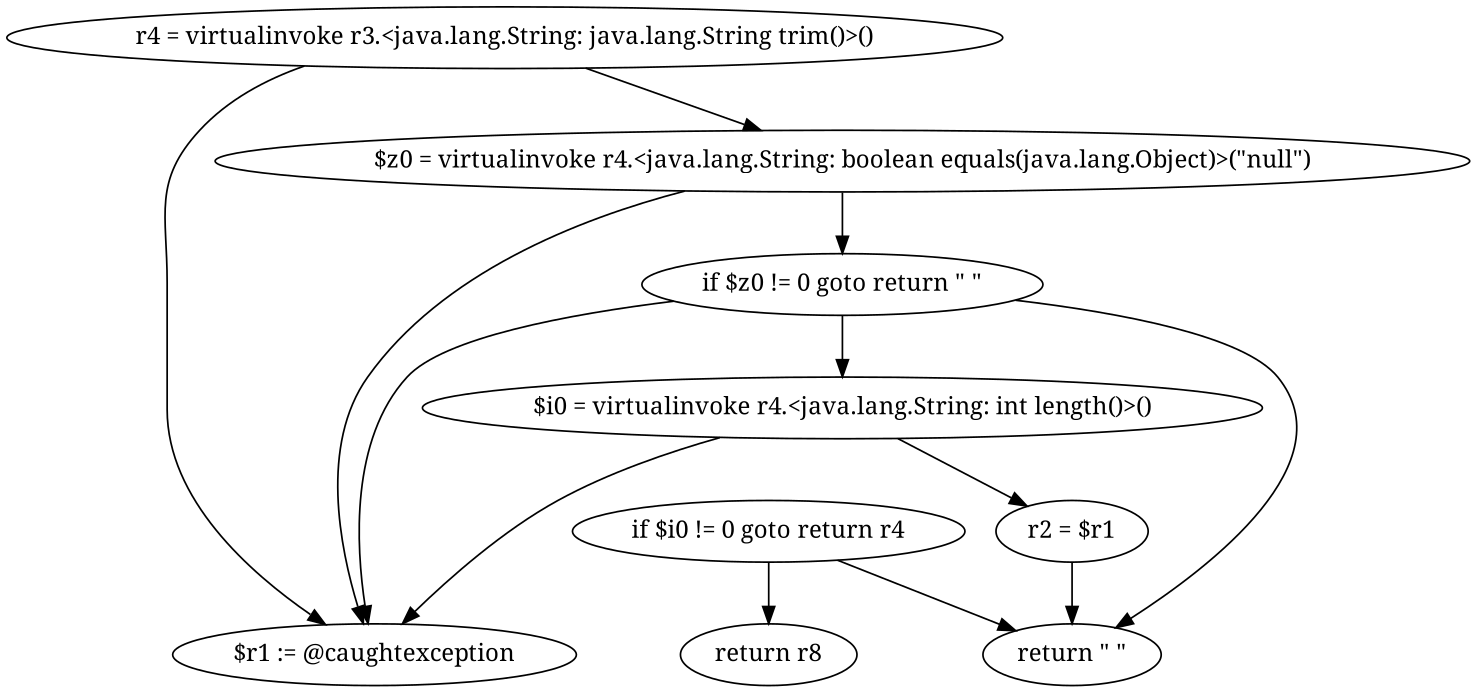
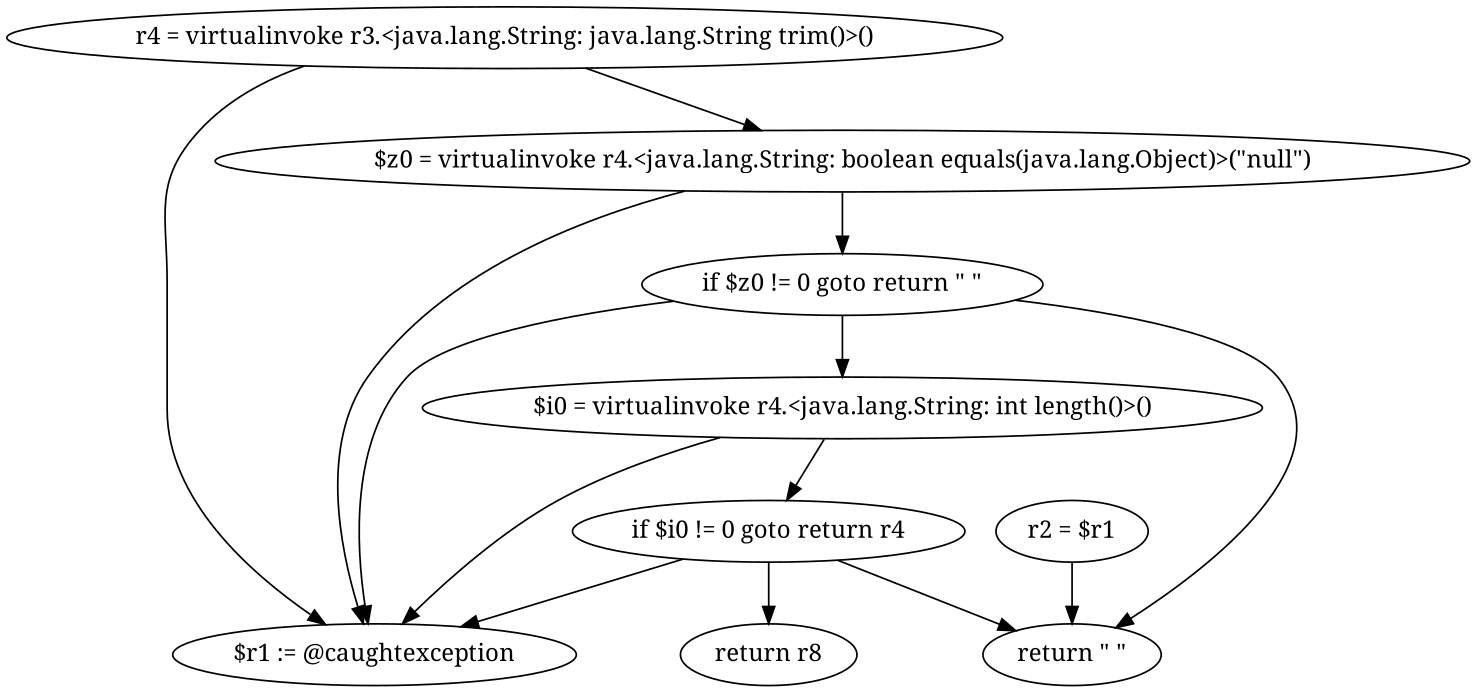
edge "$i0 = virtualinvoke r4.<java.lang.String: int length()>()" -> "r2 = $r1": now "$i0 = virtualinvoke r4.<java.lang.String: int length()>()" -> "if $i0 != 0 goto return r4"
edge "if $i0 != 0 goto return r4" -> "$r1 := @caughtexception": added
